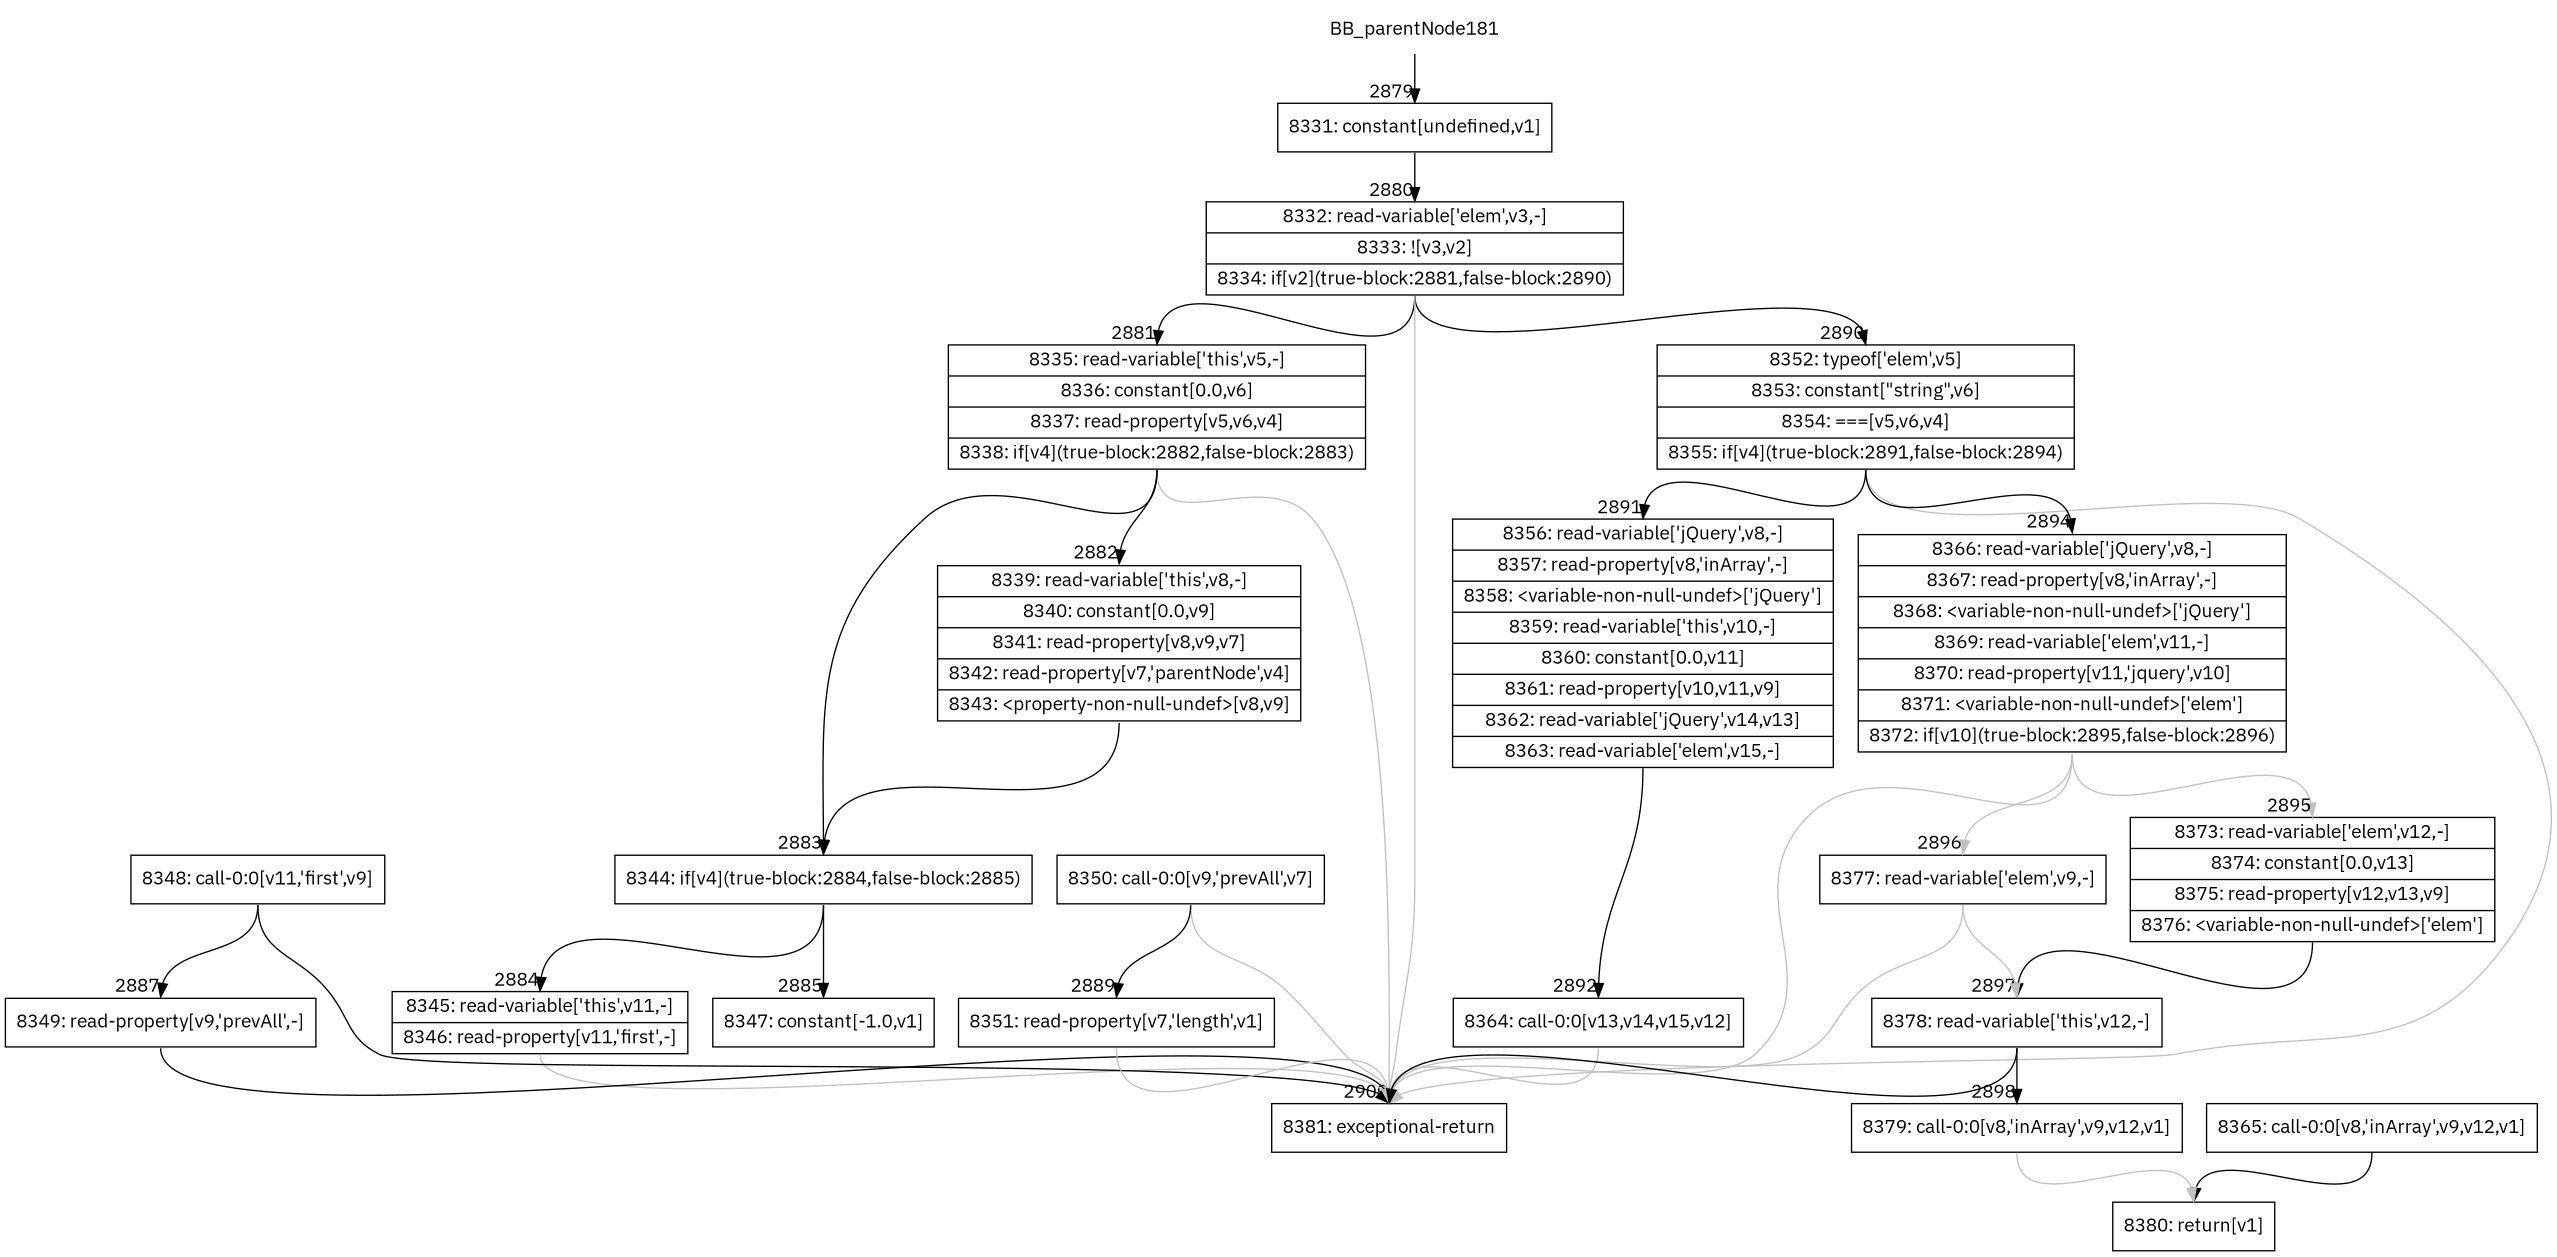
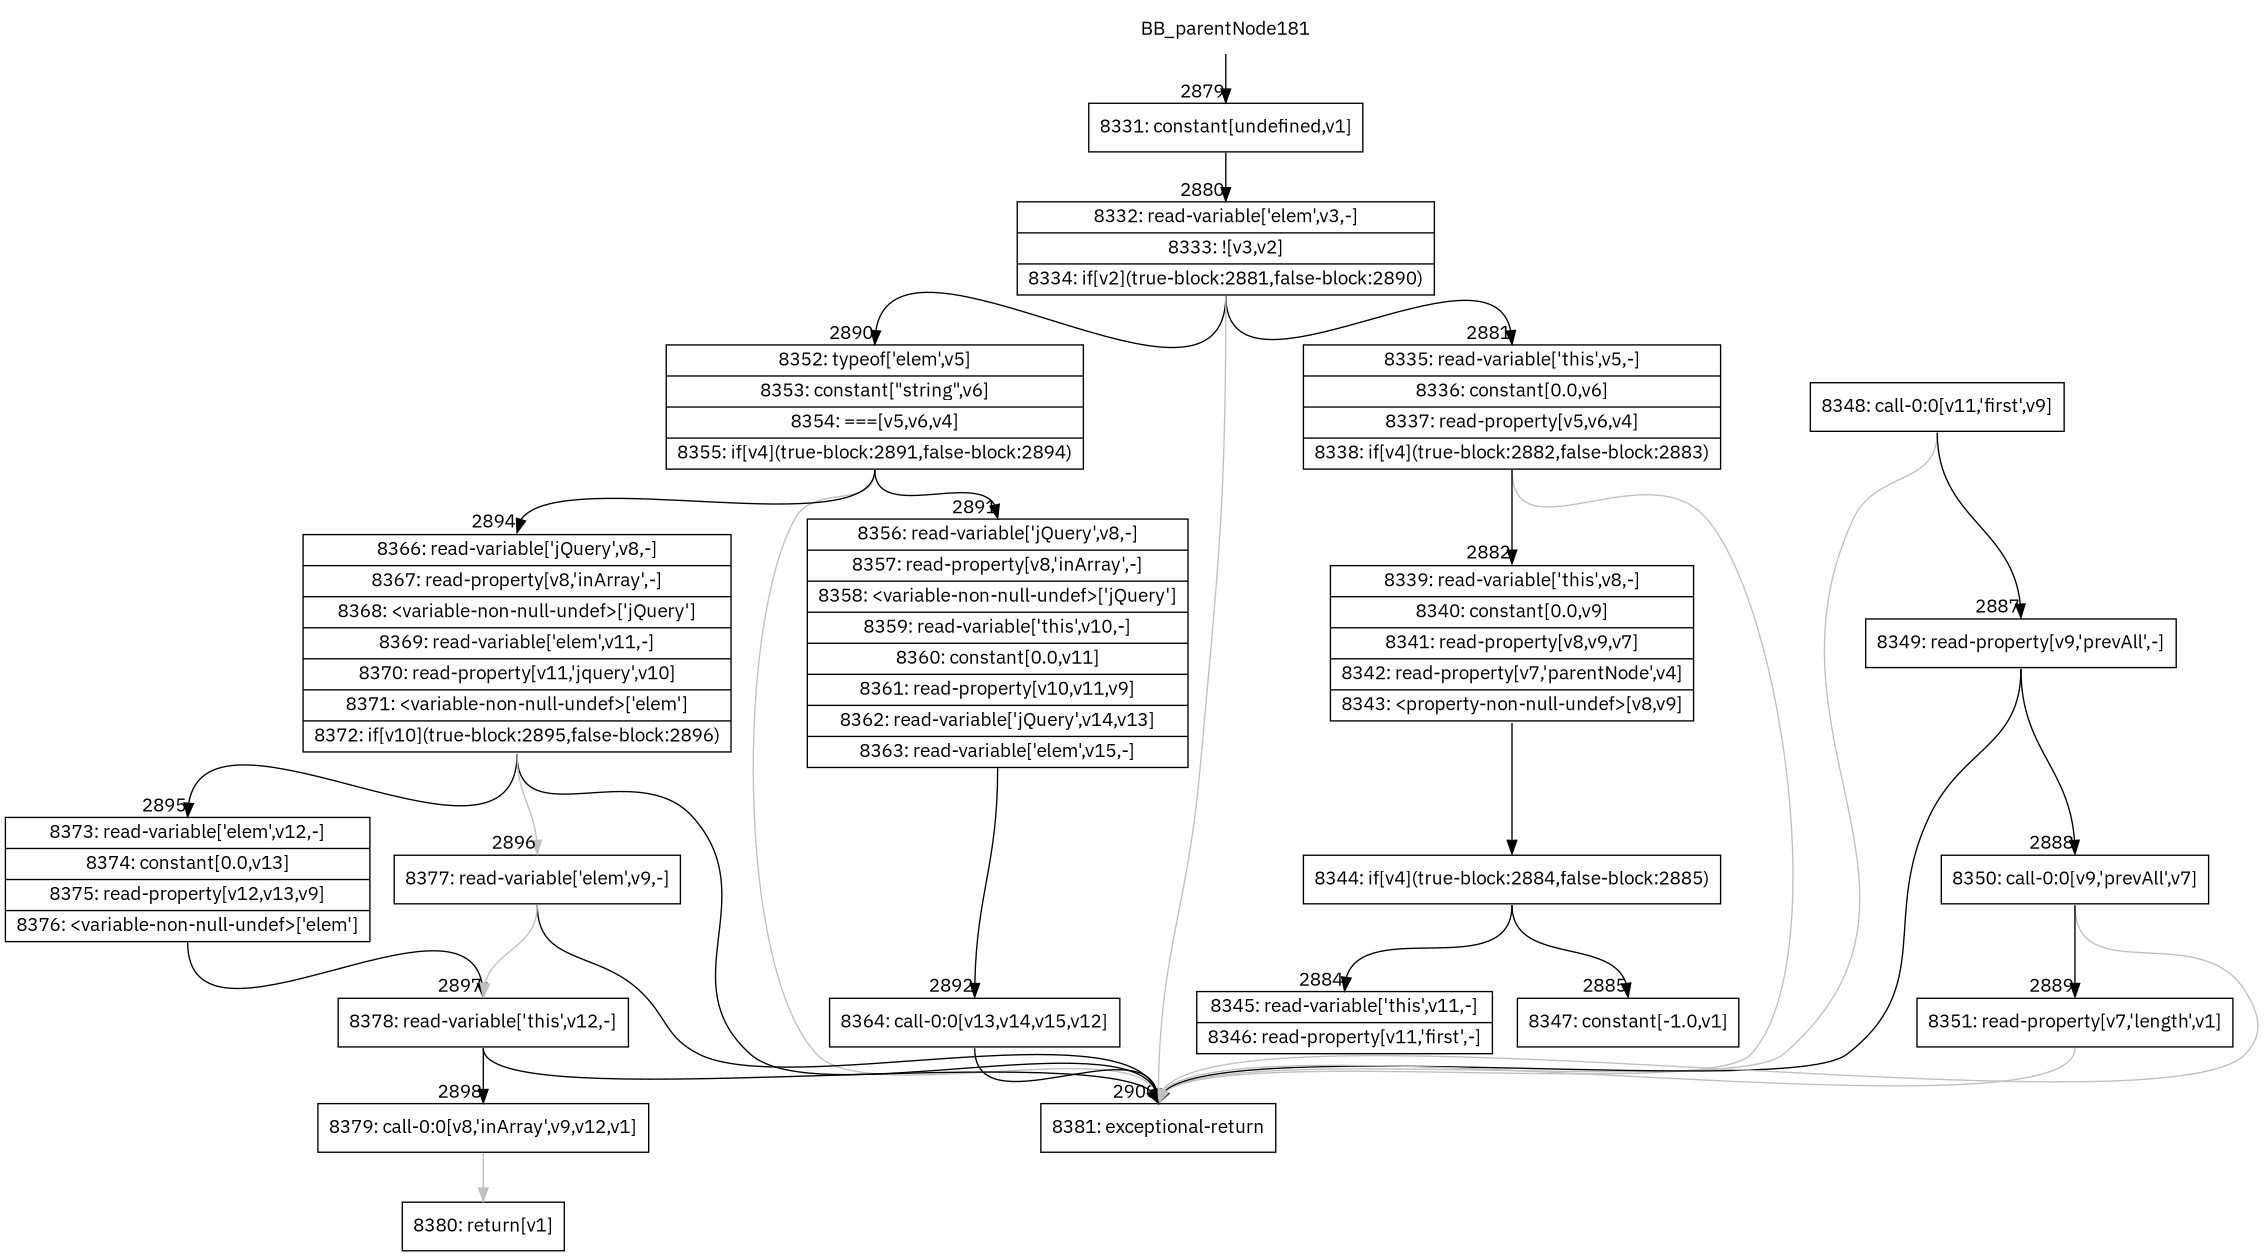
edge "8335: read-variable['this',v5,-]" -> "8344: if[v4](true-block:2884,false-block:2885)": removed
edge "8349: read-property[v9,'prevAll',-]" -> "8350: call-0:0[v9,'prevAll',v7]": added
edge "8366: read-variable['jQuery',v8,-]" -> "8373: read-variable['elem',v12,-]": color gray -> black
edge "8366: read-variable['jQuery',v8,-]" -> "8381: exceptional-return": color gray -> black
edge "8377: read-variable['elem',v9,-]" -> "8381: exceptional-return": color gray -> black
edge "8348: call-0:0[v11,'first',v9]" -> "8381: exceptional-return": color black -> gray
edge "8345: read-variable['this',v11,-]" -> "8381: exceptional-return": removed
edge "8364: call-0:0[v13,v14,v15,v12]" -> "8381: exceptional-return": color gray -> black
node "8365: call-0:0[v8,'inArray',v9,v12,v1]": removed
